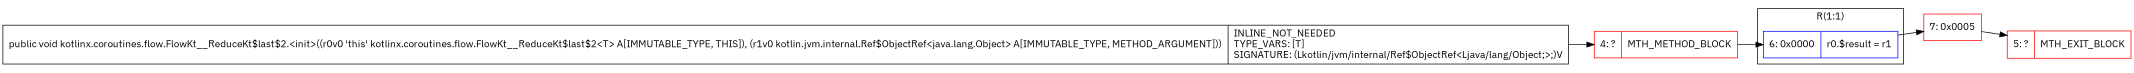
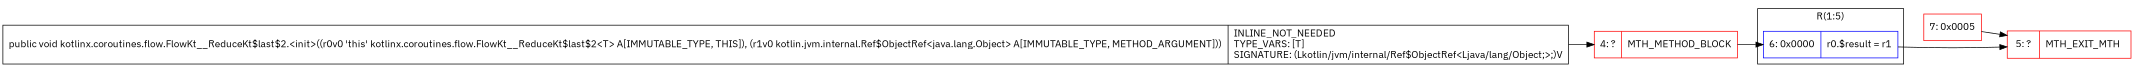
cluster "R(1:1)": label "R(1:1)" -> "R(1:5)"
edge "6: 0x0000" -> "7: 0x0005": now "6: 0x0000" -> "5: ?"
node "5: ?": text "MTH_EXIT_BLOCK" -> "MTH_EXIT_MTH"
